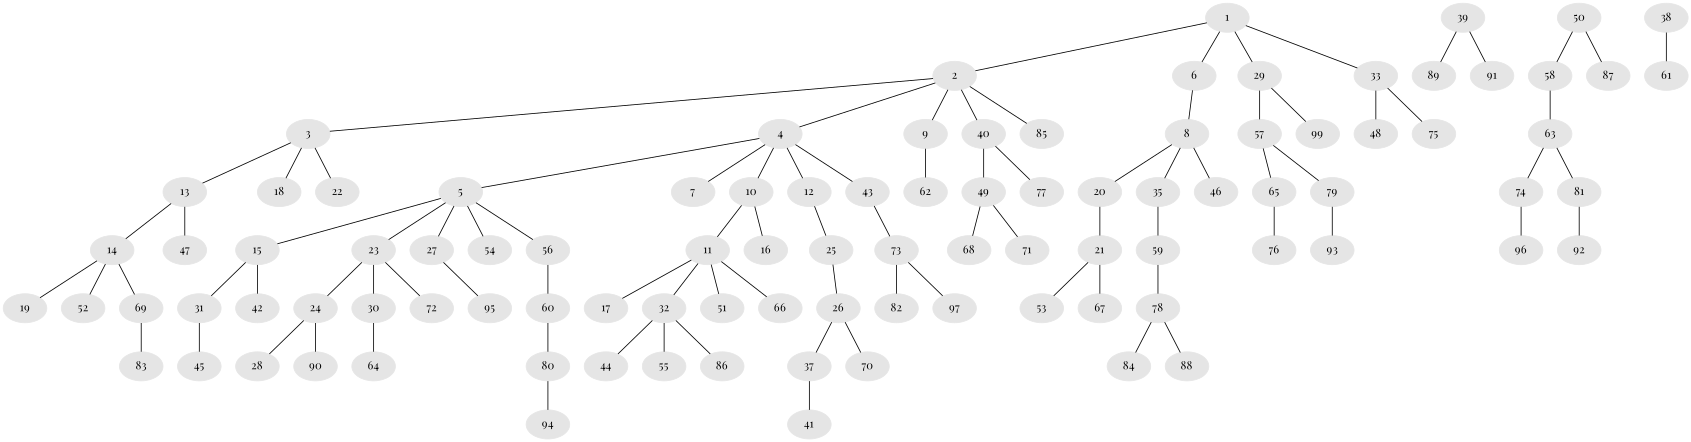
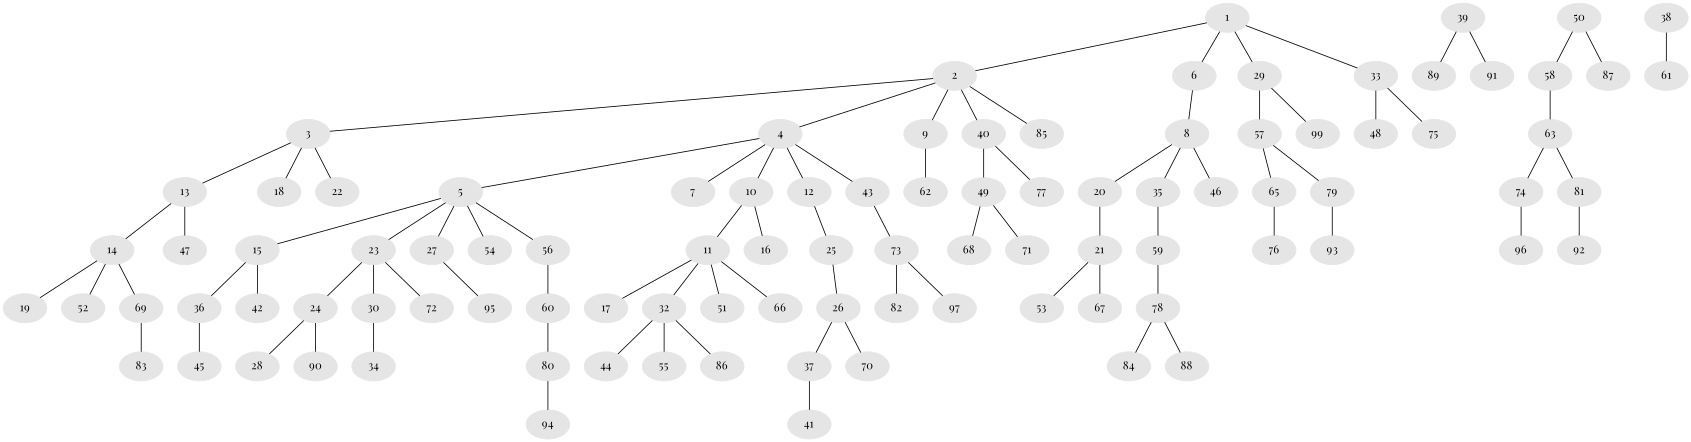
node "31": label "31" -> "36"
node "64": label "64" -> "34"
